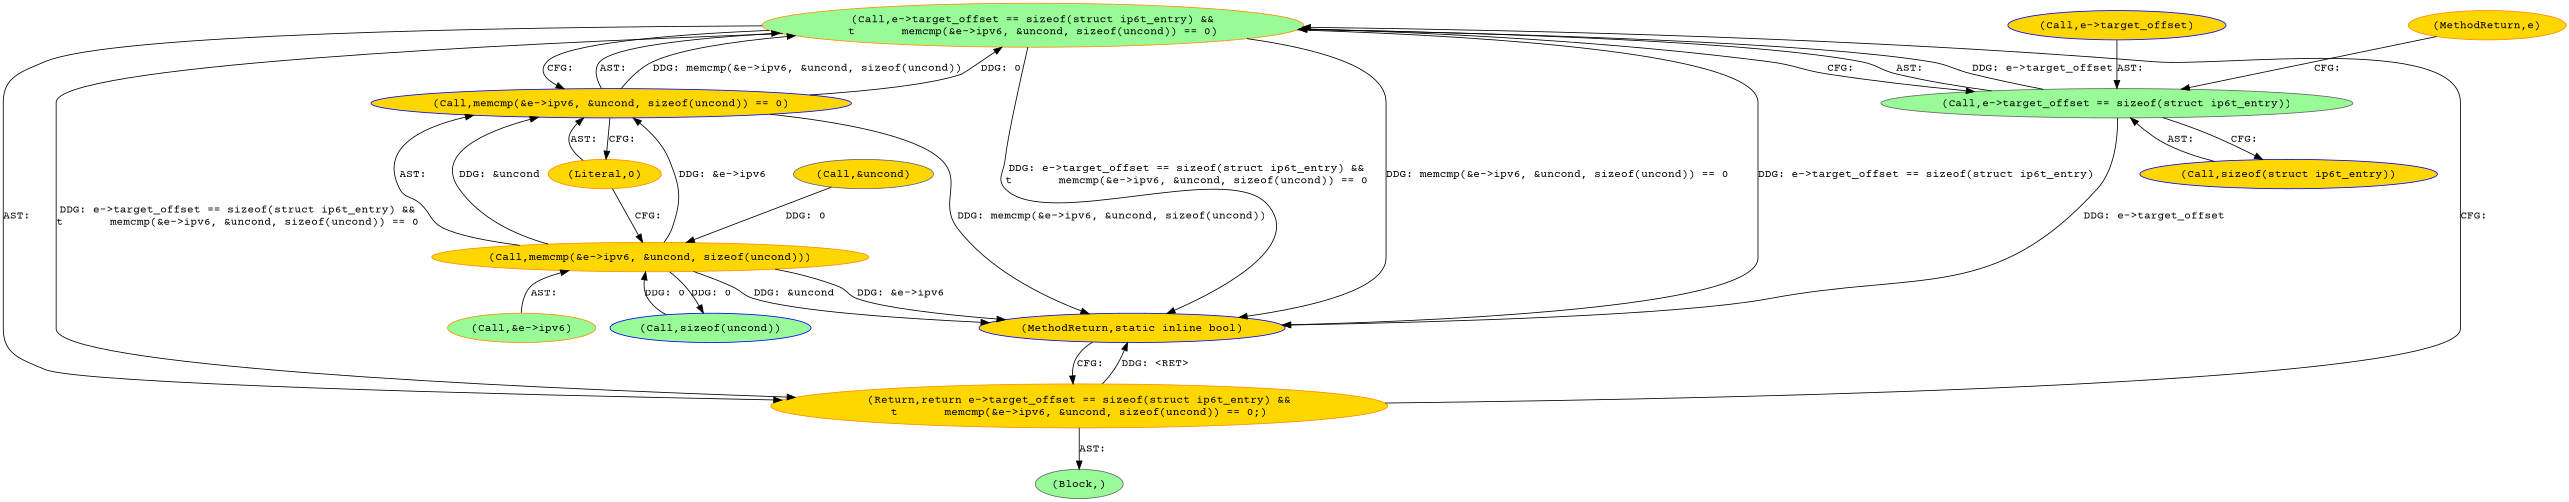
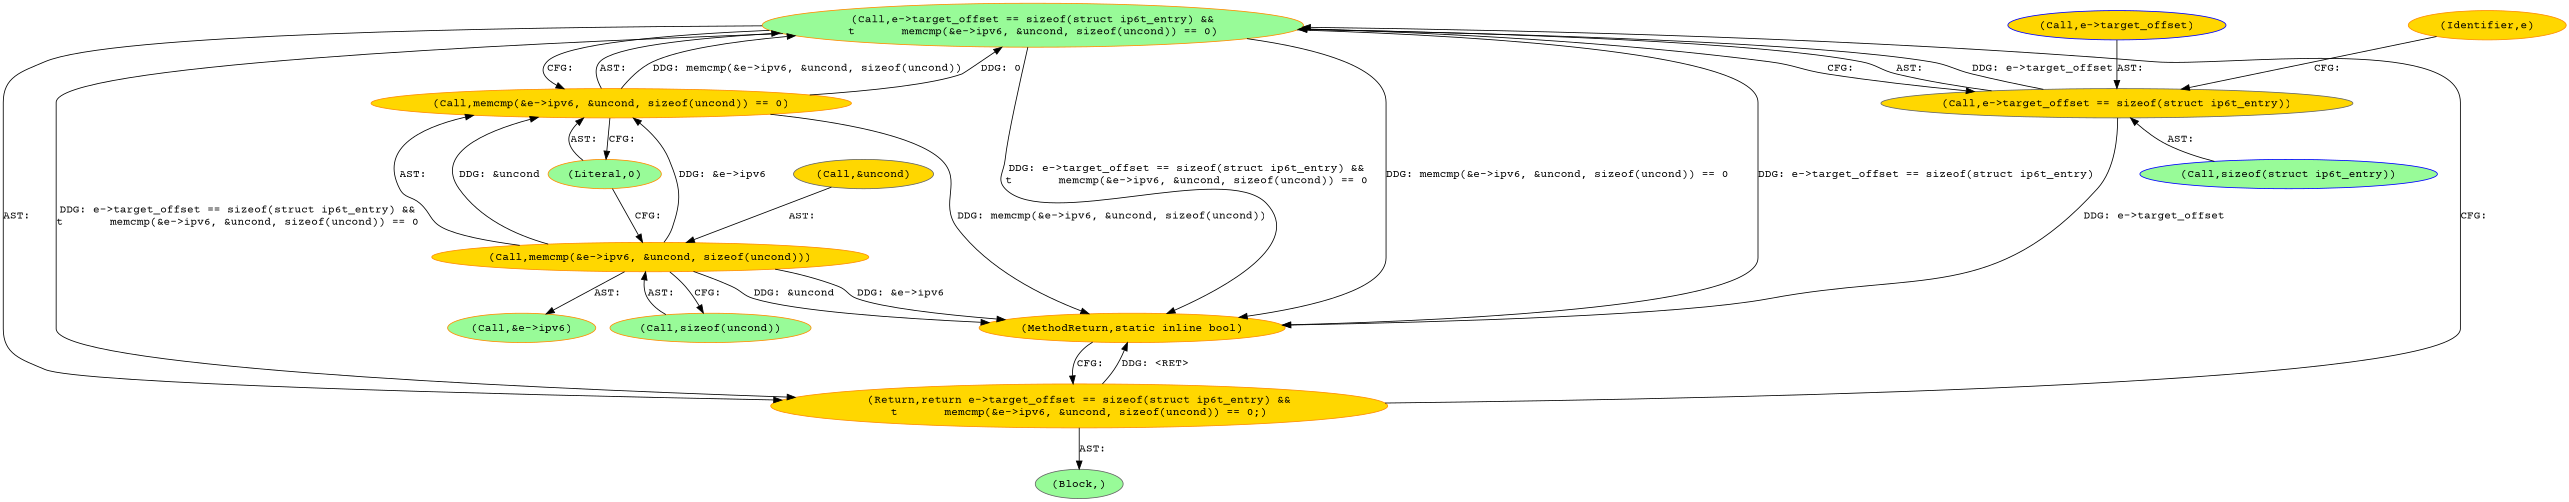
node "(MethodReturn,e)": label "(MethodReturn,e)" -> "(Identifier,e)"
node "(Call,memcmp(&e->ipv6, &uncond, sizeof(uncond)) == 0)": color blue -> darkorange
node "(Call,e->target_offset == sizeof(struct ip6t_entry))": fillcolor palegreen -> gold
edge "(Call,e->target_offset == sizeof(struct ip6t_entry))" -> "(Call,sizeof(struct ip6t_entry))": removed, label "CFG:"
node "(Literal,0)": fillcolor gold -> palegreen
node "(Call,sizeof(struct ip6t_entry))": fillcolor gold -> palegreen
edge "(Call,&uncond)" -> "(Call,memcmp(&e->ipv6, &uncond, sizeof(uncond)))": label "DDG: 0" -> "AST: "
edge "(Call,&e->ipv6)" -> "(Call,memcmp(&e->ipv6, &uncond, sizeof(uncond)))": reversed
edge "(Call,sizeof(uncond))" -> "(Call,memcmp(&e->ipv6, &uncond, sizeof(uncond)))": label "DDG: 0" -> "AST: "
edge "(Call,memcmp(&e->ipv6, &uncond, sizeof(uncond)))" -> "(Call,sizeof(uncond))": label "DDG: 0" -> "CFG: "
node "(Call,sizeof(uncond))": color blue -> darkorange
node "(MethodReturn,static inline bool)": color blue -> darkorange
